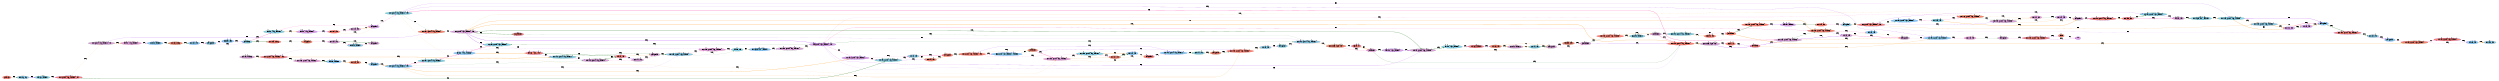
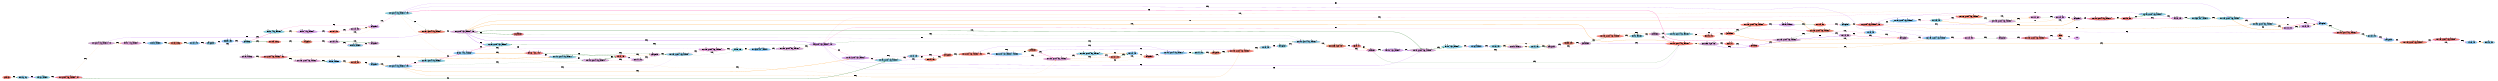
node "cmp rax , address": label "cmp rax , address" -> "esi rax , address"
node "mov r8d , address": fillcolor salmon -> skyblue
node "mov rcx , rdx": fillcolor salmon -> skyblue
